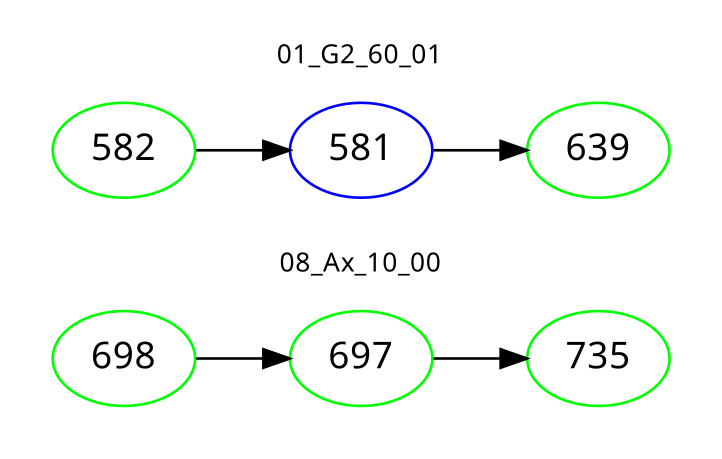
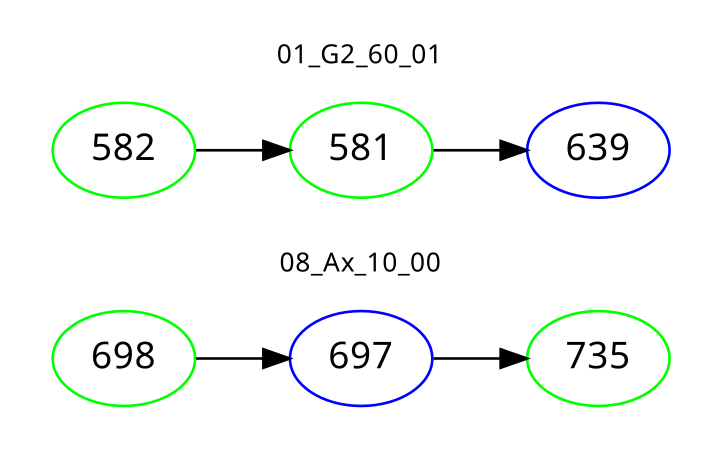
node "581": color blue -> green
node "639": color green -> blue
node "697": color green -> blue
